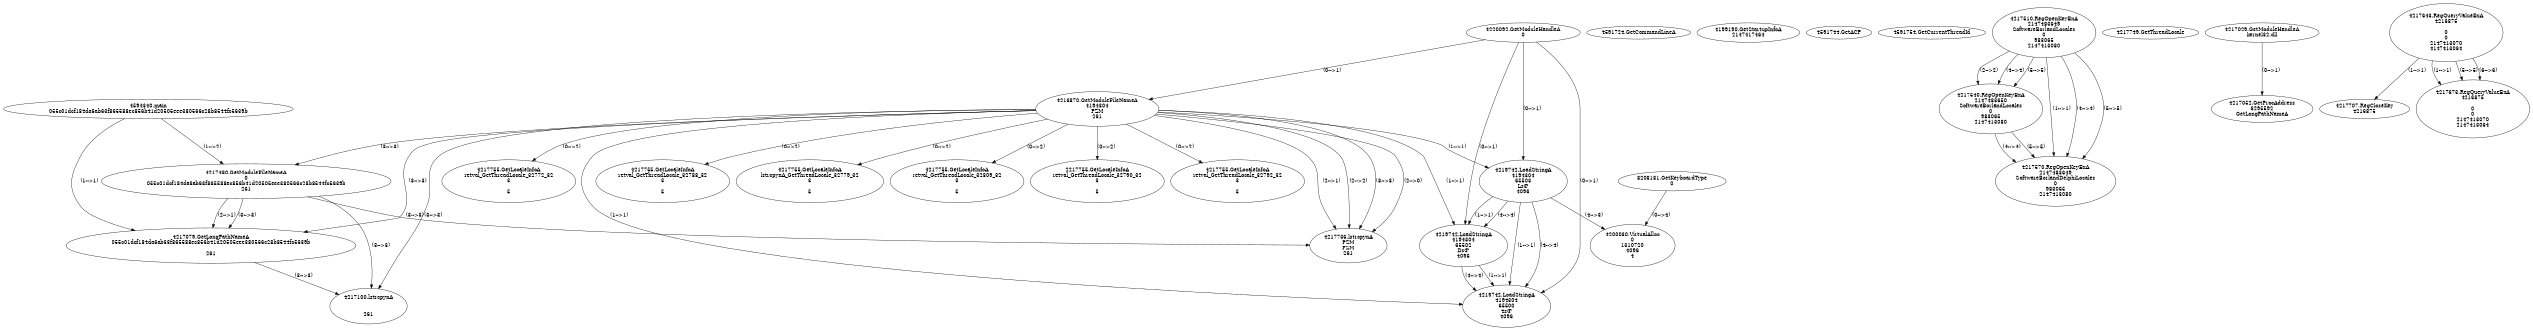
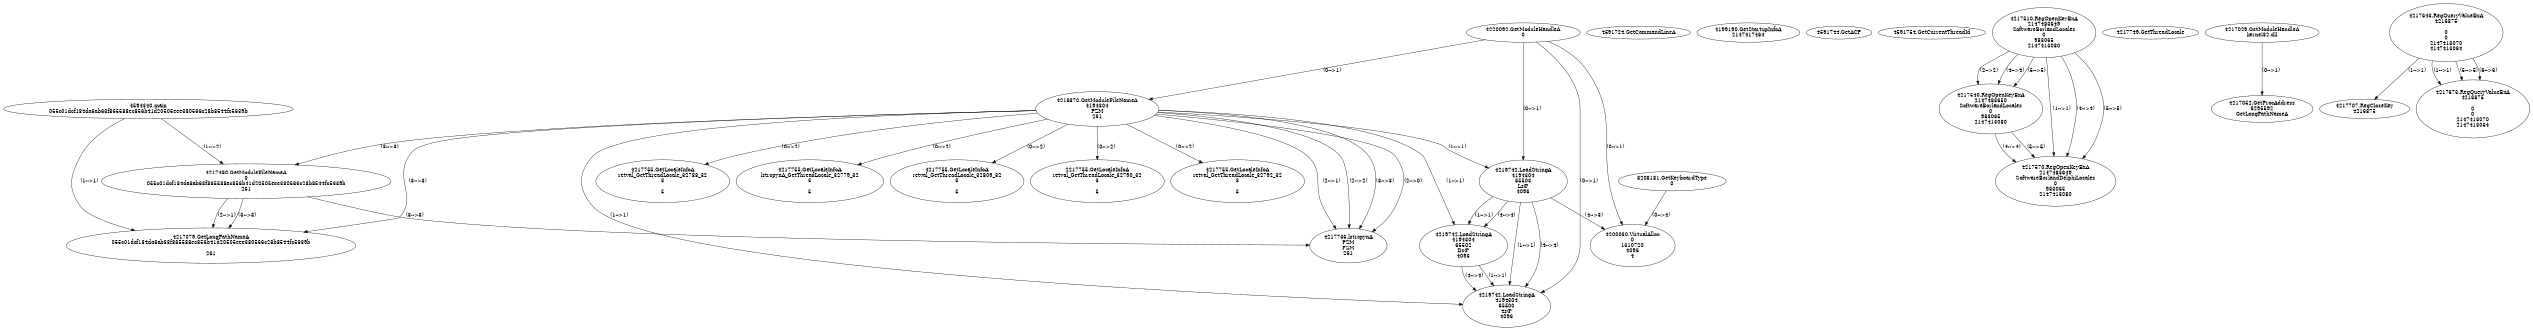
edge "4220092.GetModuleHandleA 0" -> "4219742.LoadStringA 4194304 65502 Ds@ 4096": now "4220092.GetModuleHandleA 0" -> "4200030.VirtualAlloc 0 1310720 4096 4"
node "4217755.GetLocaleInfoA retval_GetThreadLocale_32772_32 3 5": removed
node "4217100.lstrcpynA 261": removed
